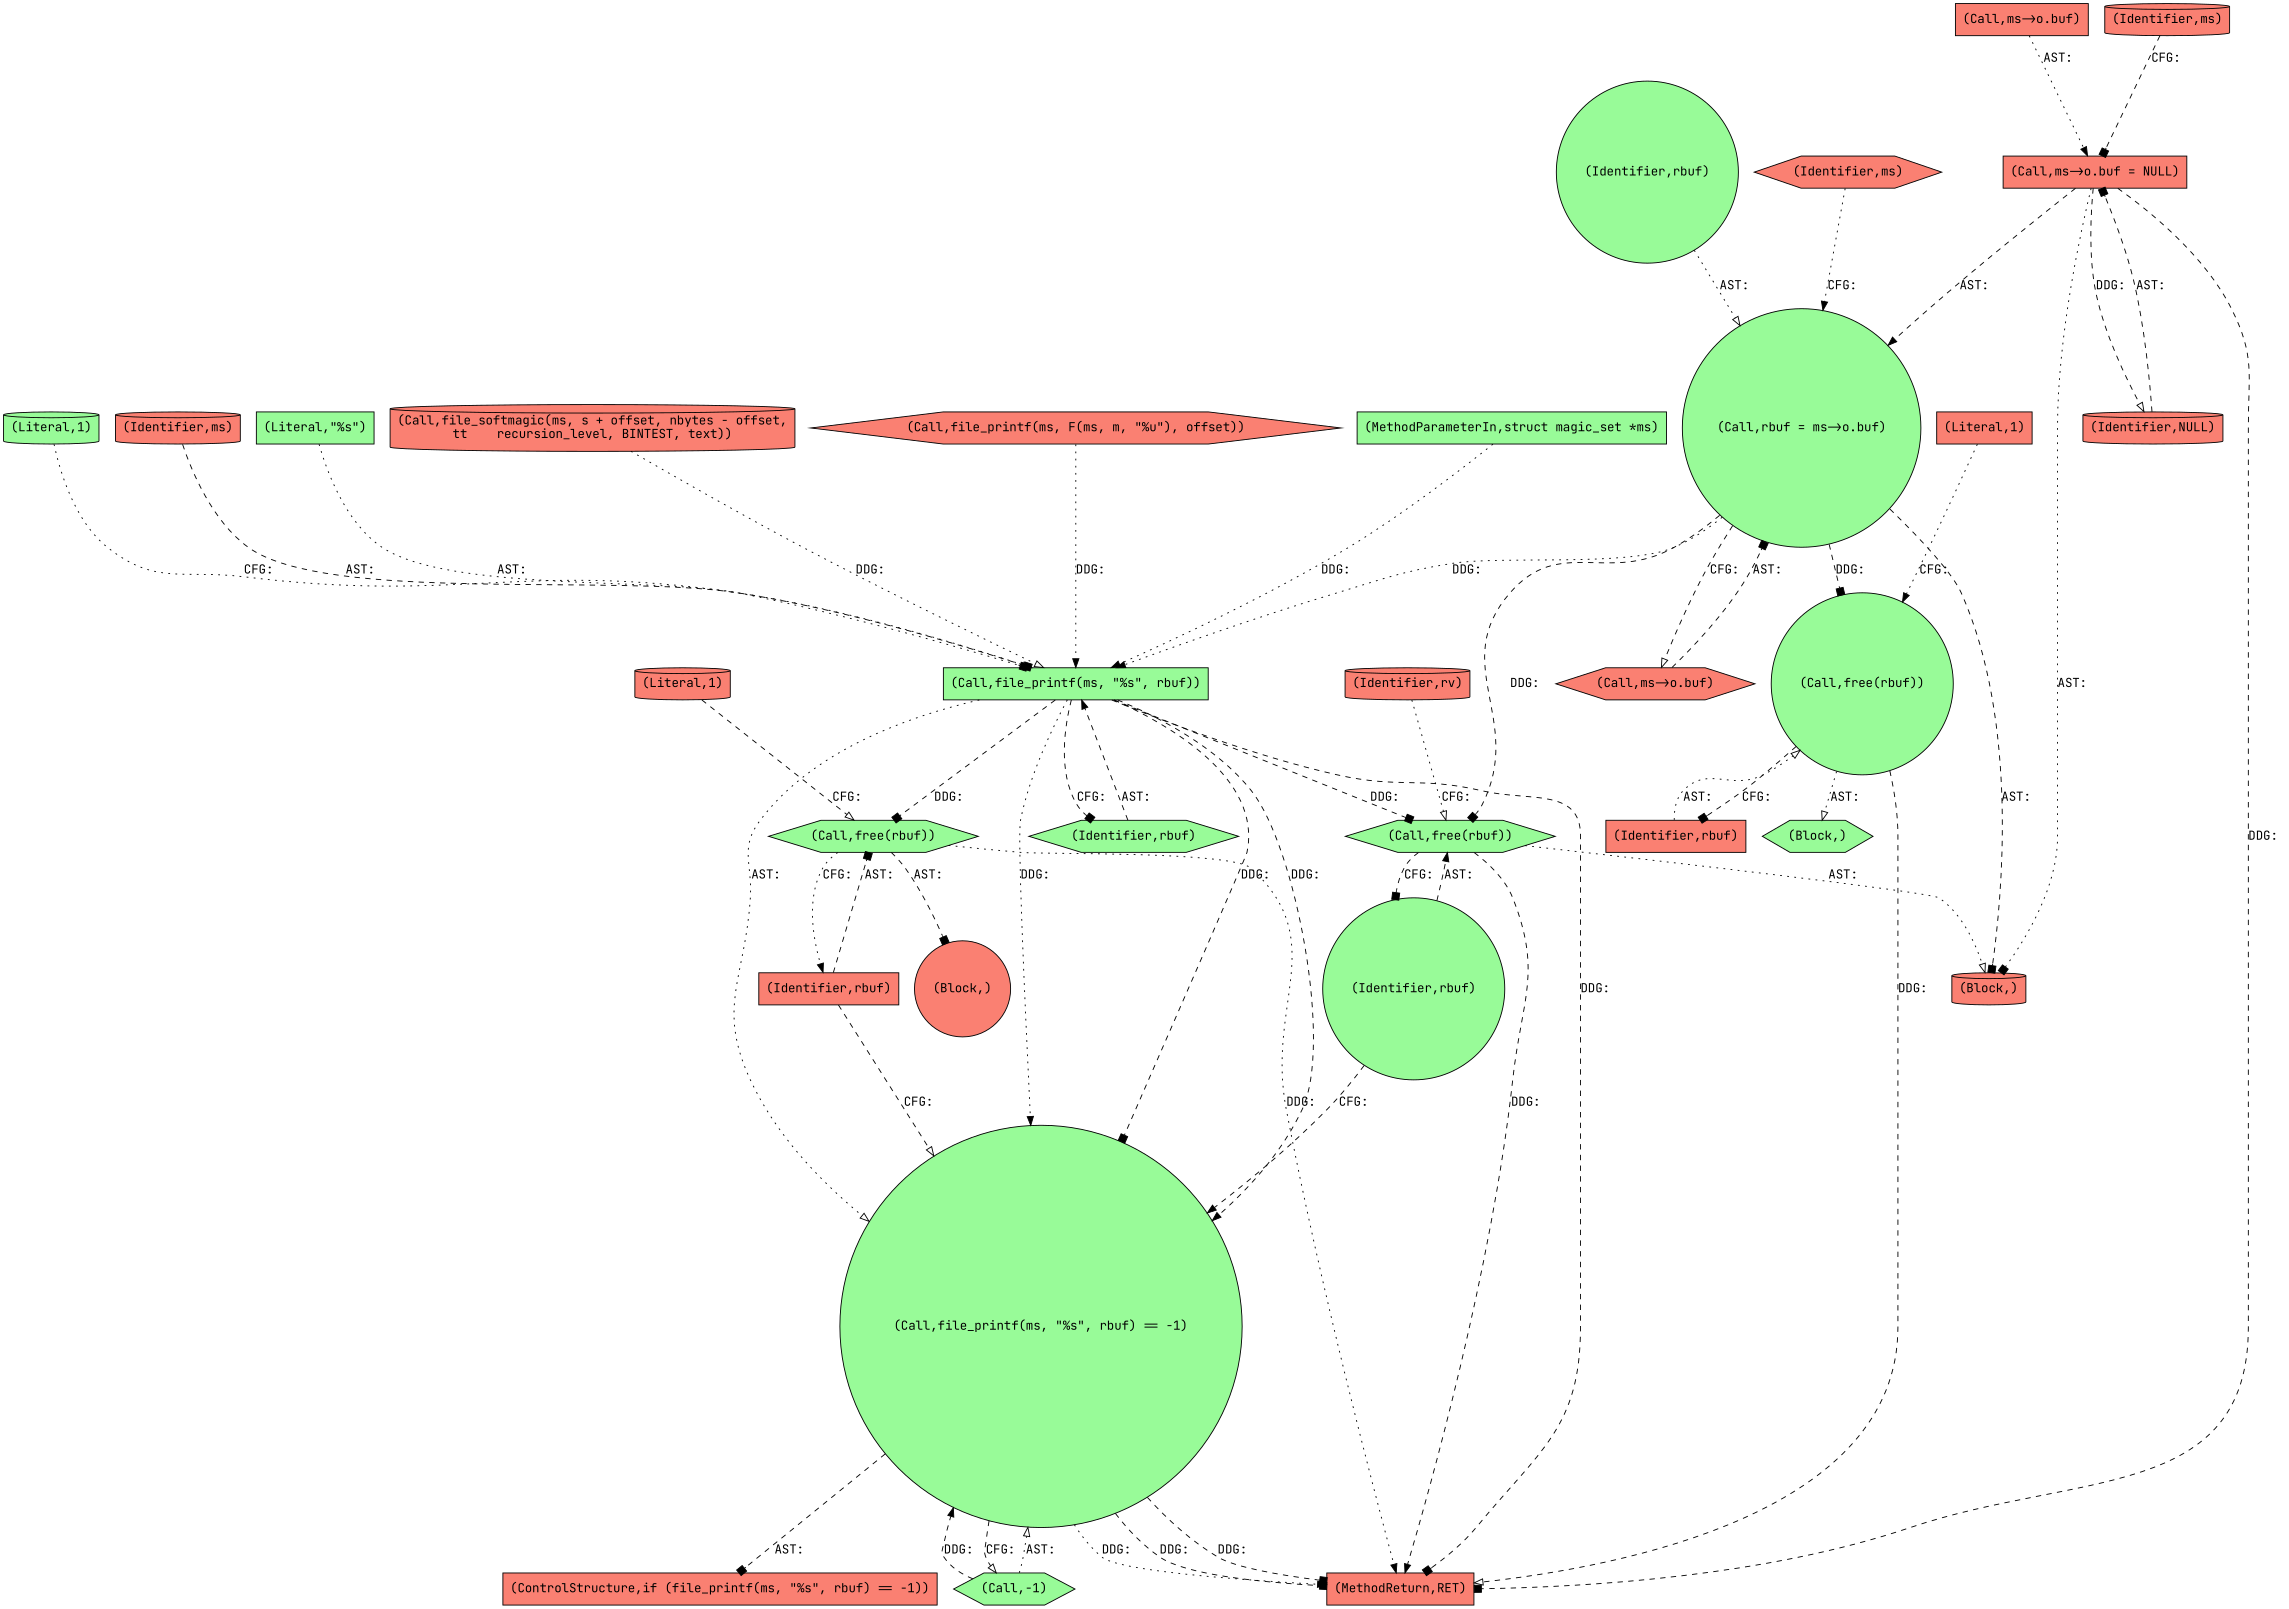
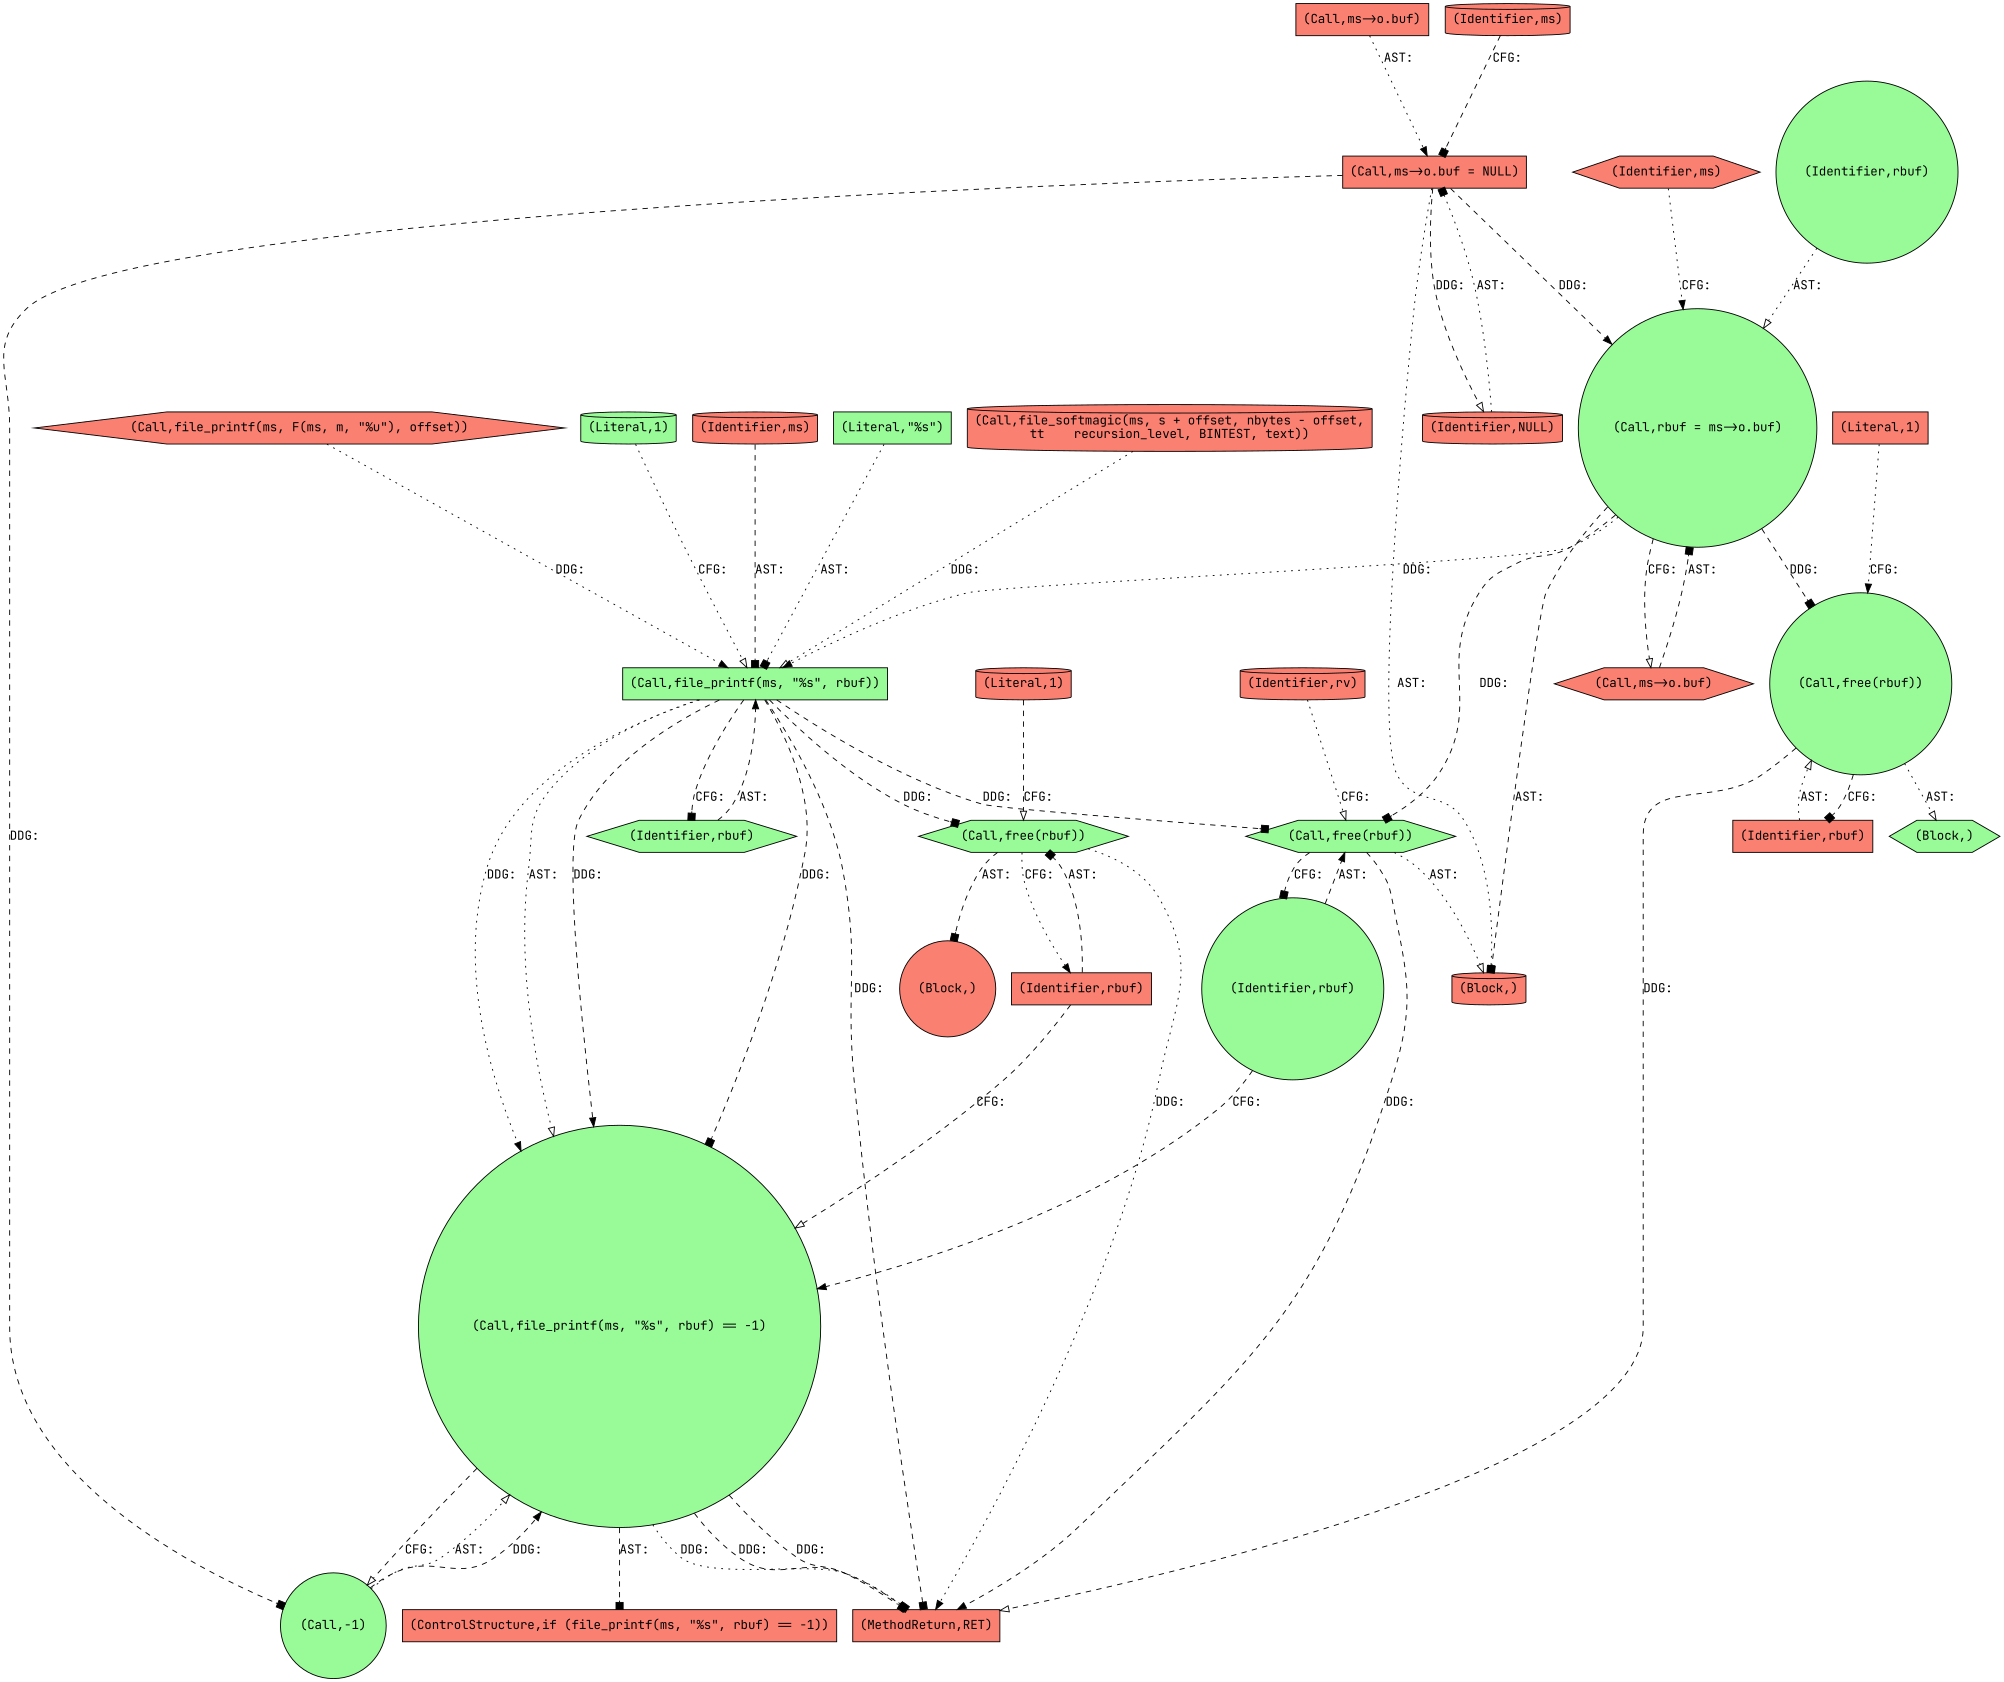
edge "(Call,ms->o.buf = NULL)" -> "(Call,rbuf = ms->o.buf)": label "AST: " -> "DDG: "
edge "(Identifier,NULL)" -> "(Call,ms->o.buf = NULL)": style dashed -> dotted
node "(MethodParameterIn,struct magic_set *ms)": removed
edge "(Call,ms->o.buf = NULL)" -> "(MethodReturn,RET)": now "(Call,ms->o.buf = NULL)" -> "(Call,-1)"
node "(Call,-1)": shape hexagon -> circle
